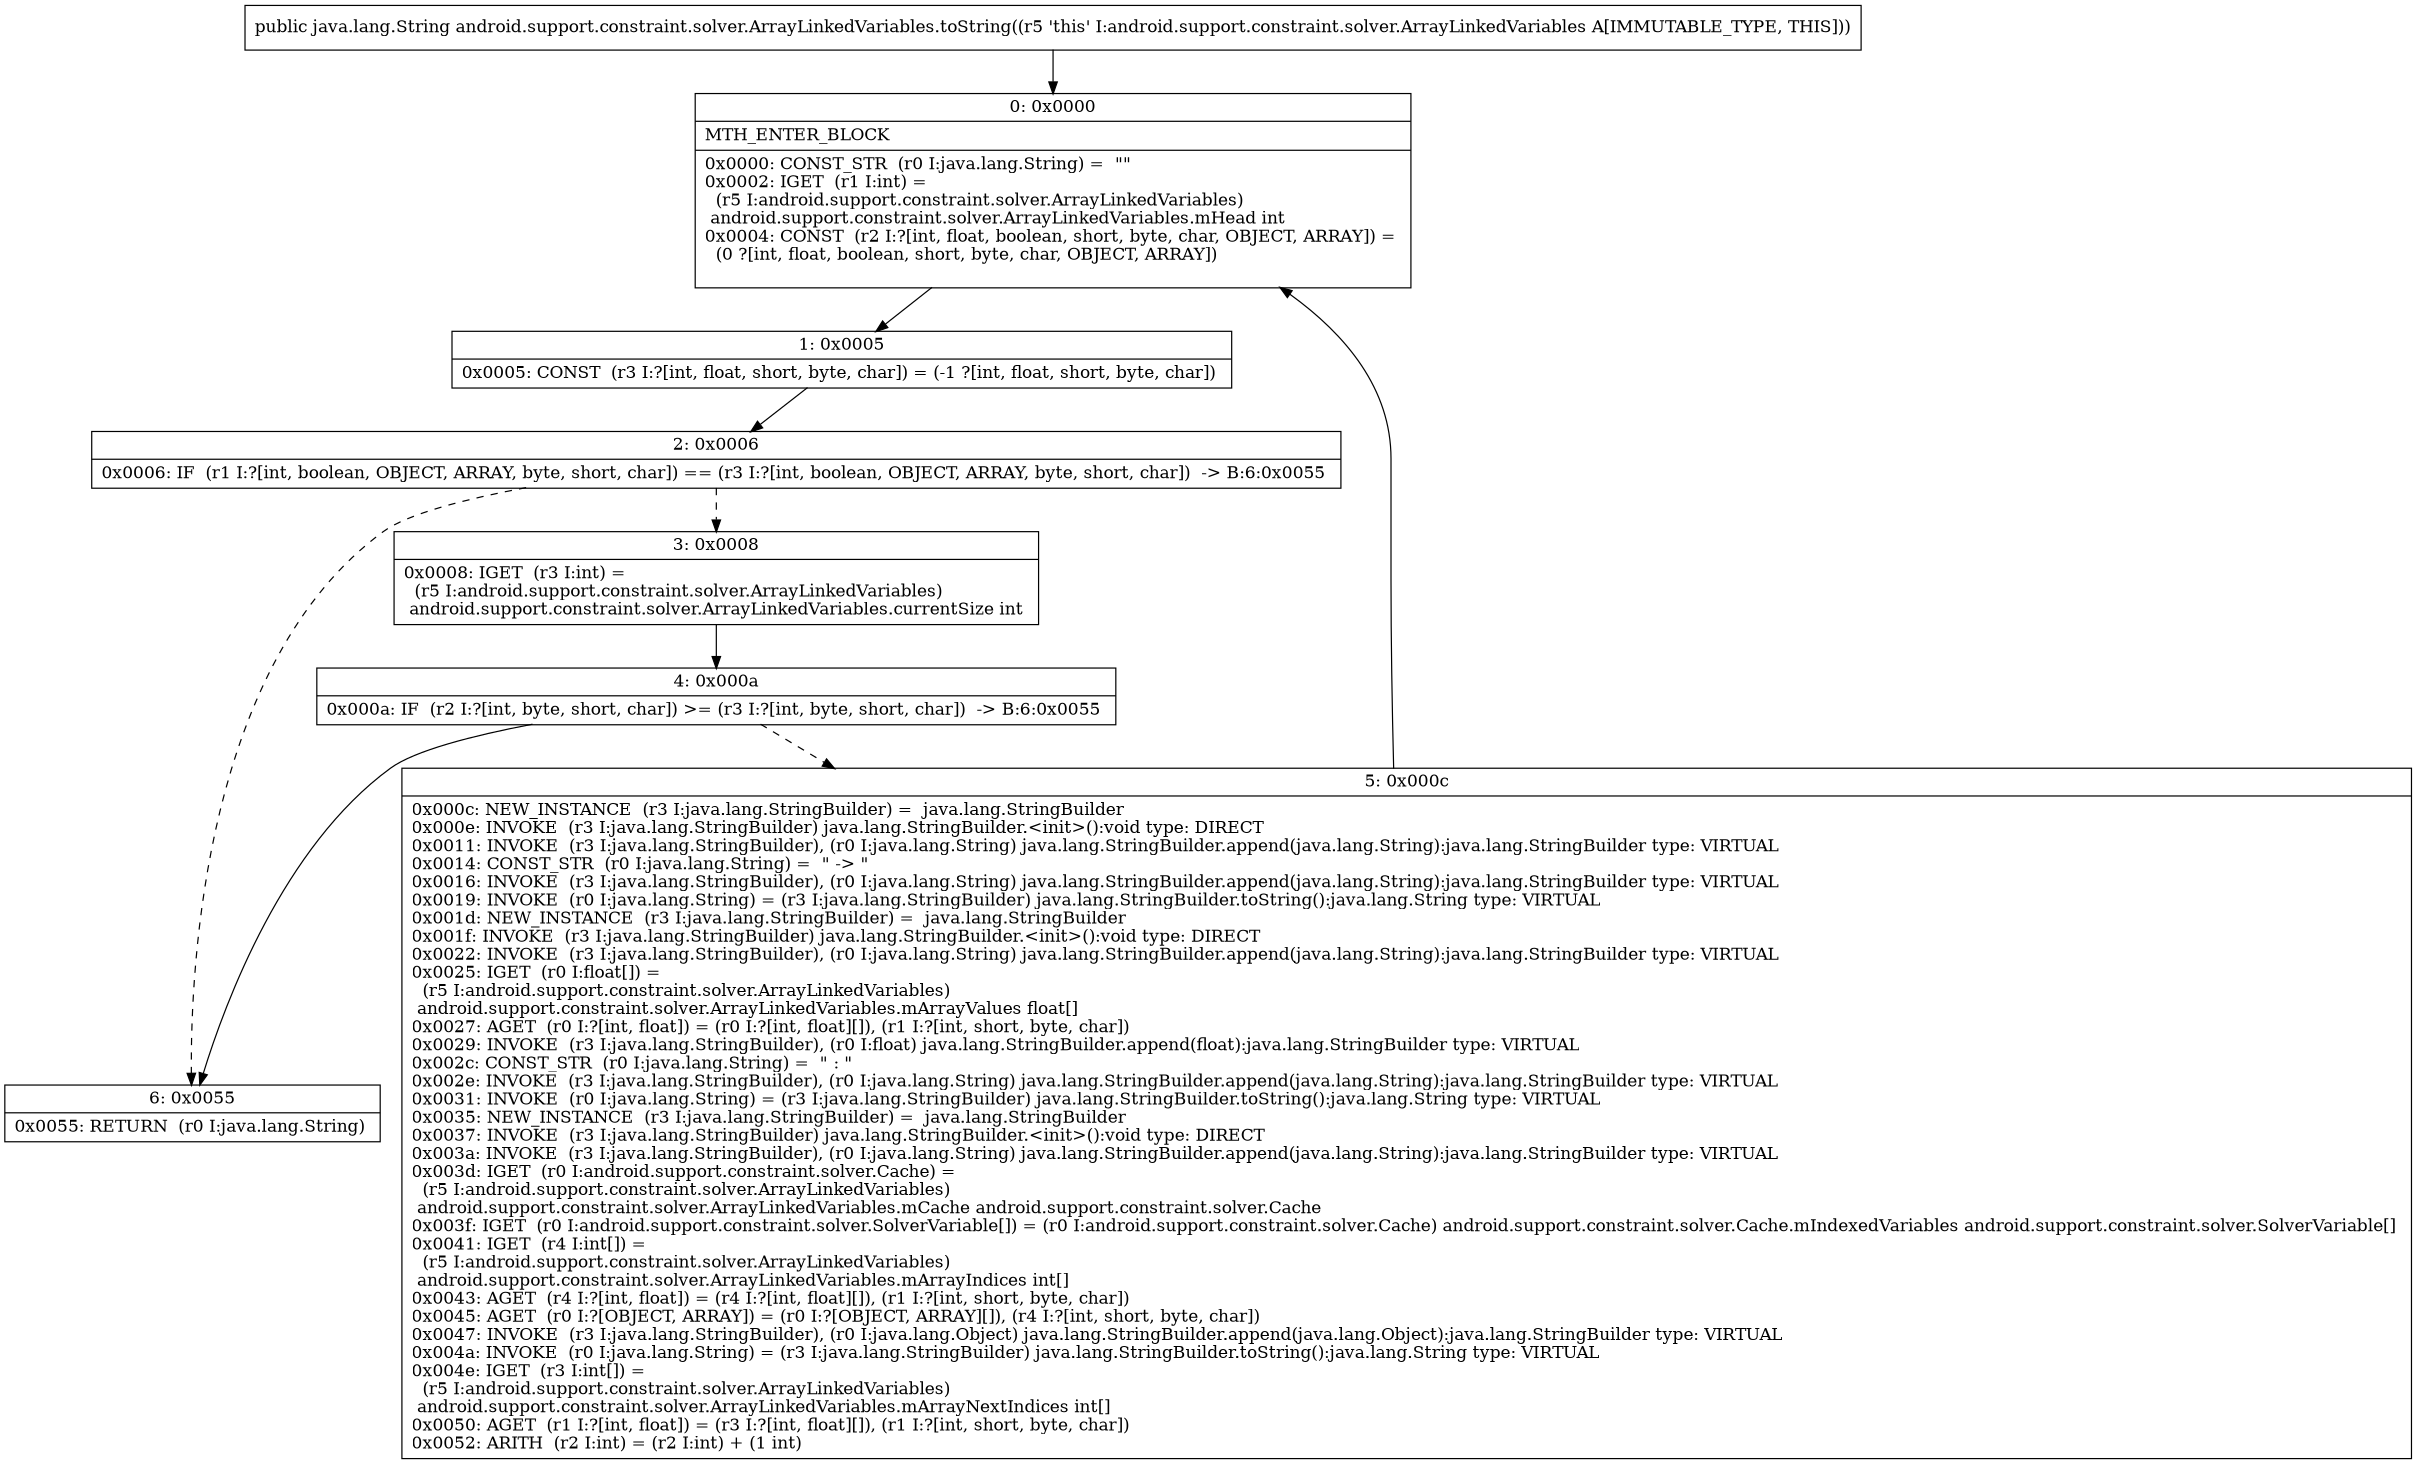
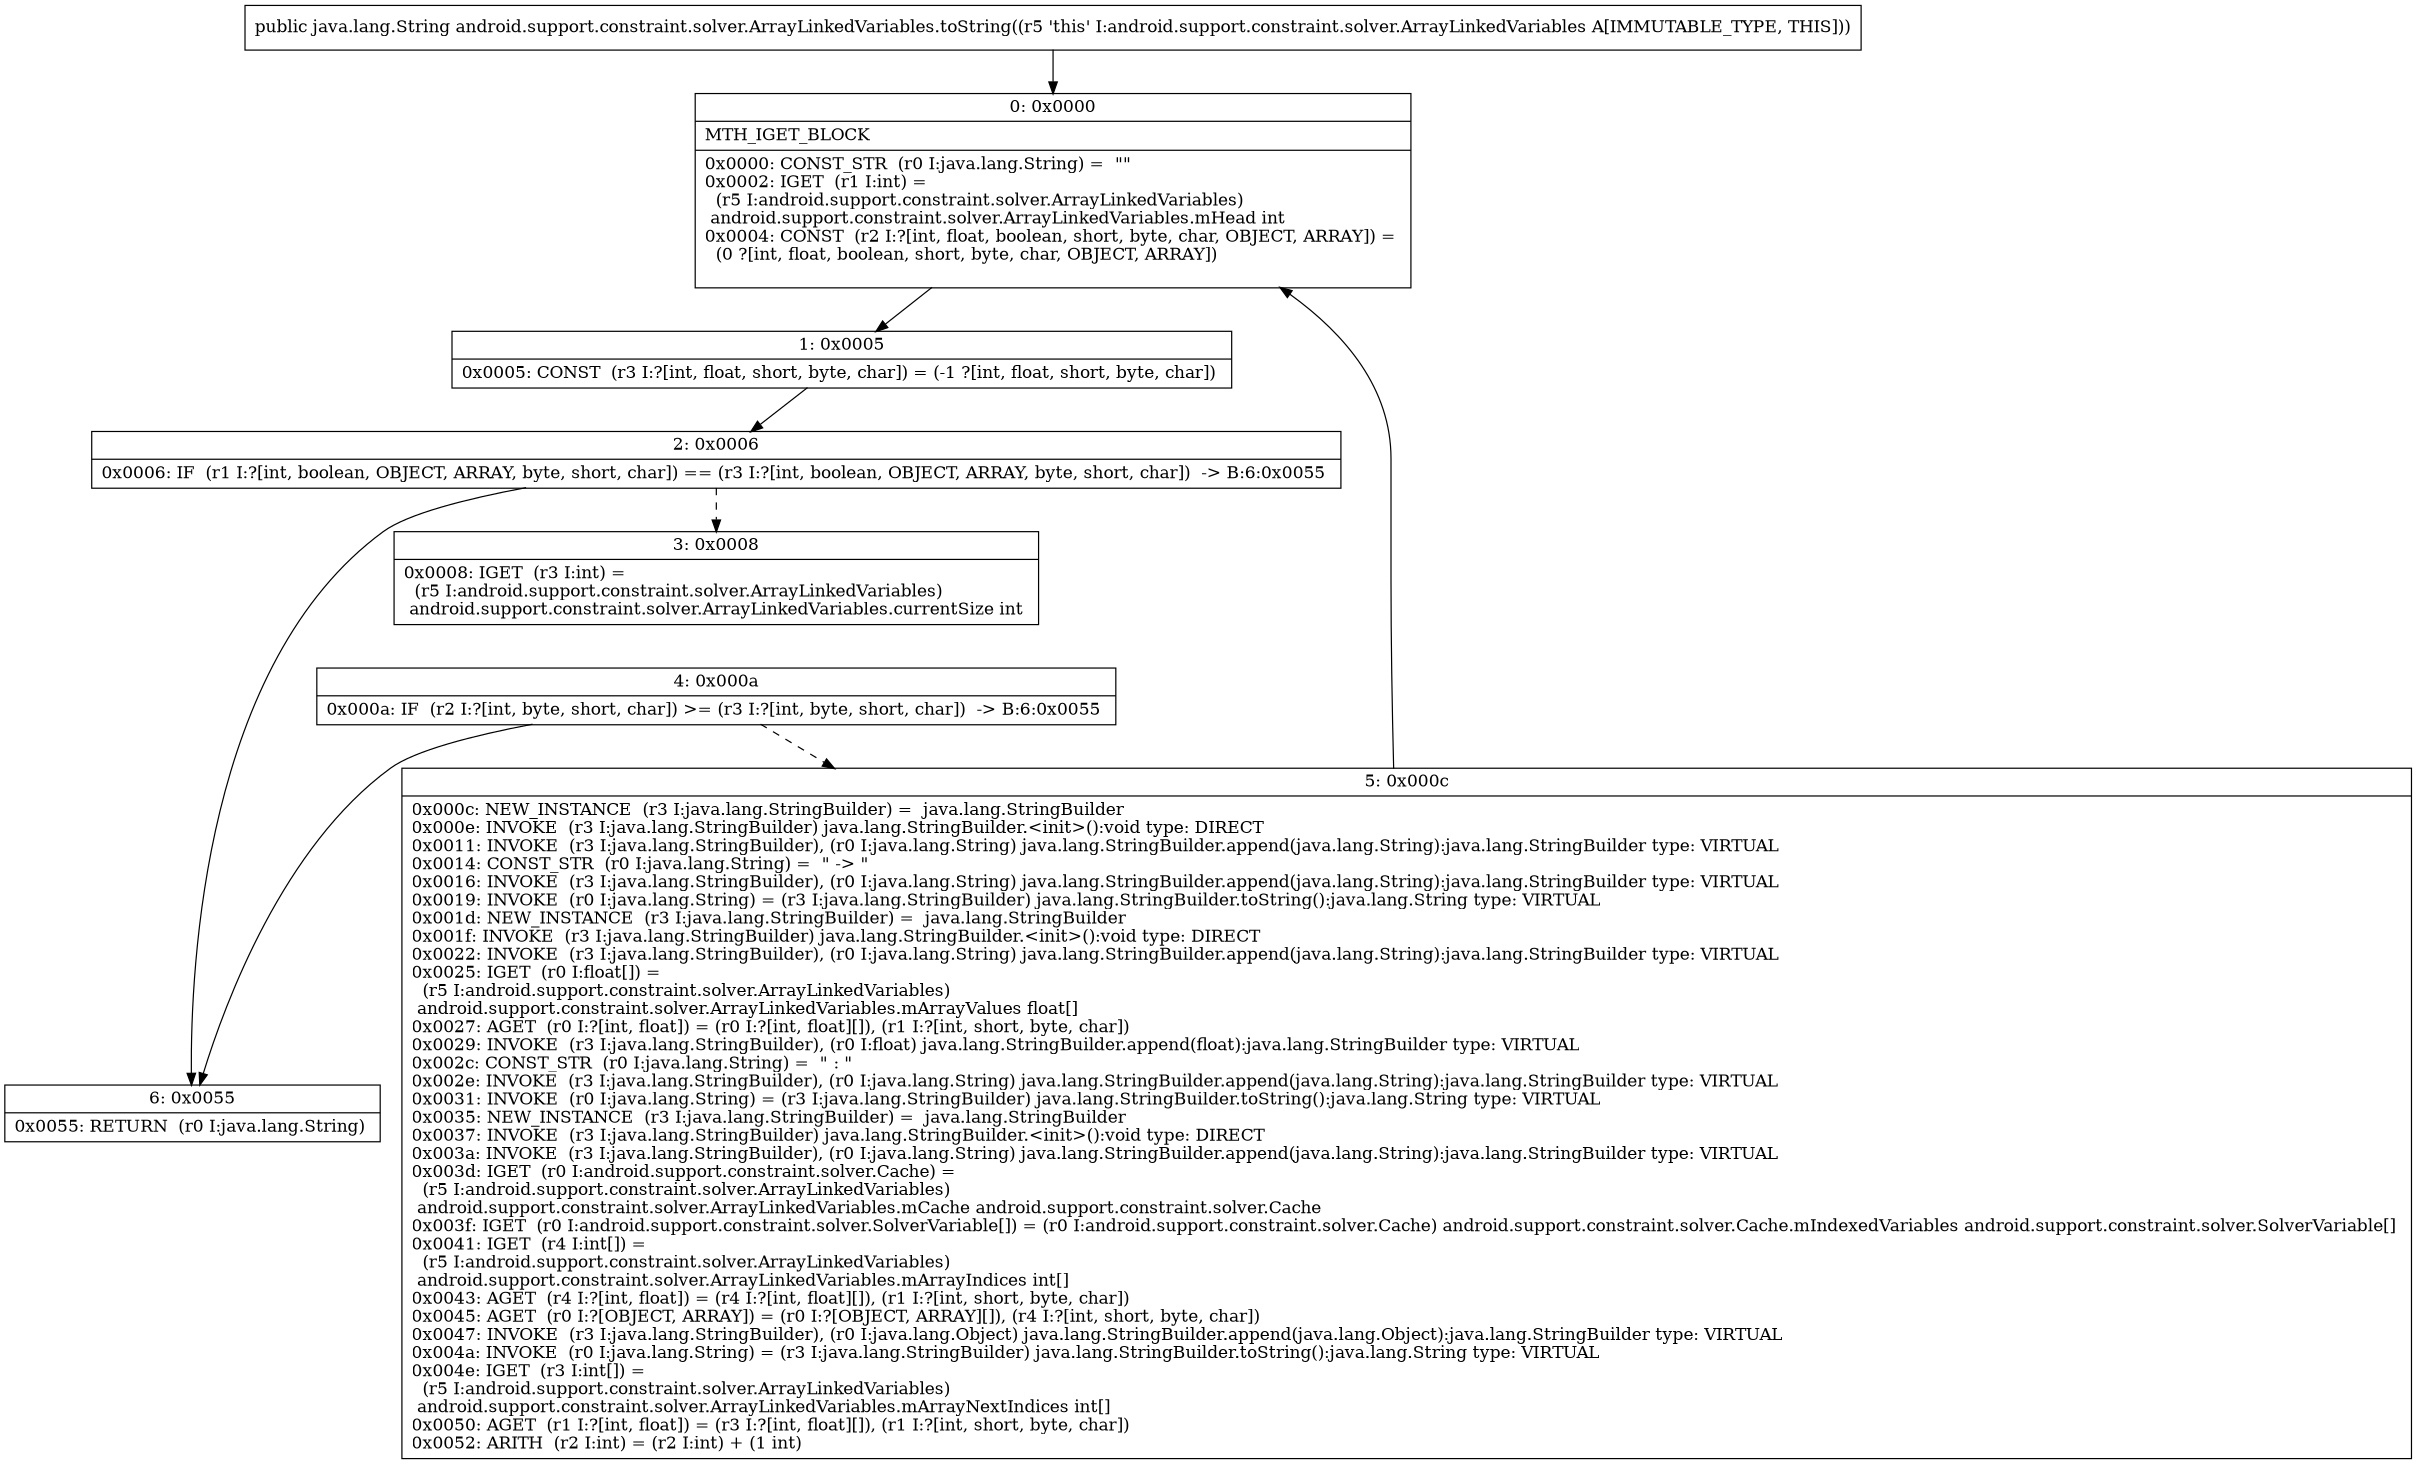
node "0: 0x0000": text "MTH_ENTER_BLOCK" -> "MTH_IGET_BLOCK"
edge "3: 0x0008" -> "4: 0x000a": removed
edge "2: 0x0006" -> "6: 0x0055": style dashed -> solid
